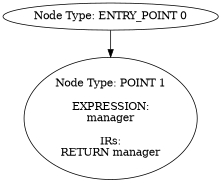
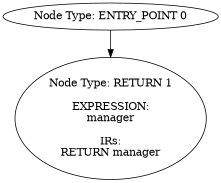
node "Node Type: POINT 1 EXPRESSION: manager IRs: RETURN manager": label "Node Type: POINT 1 EXPRESSION: manager IRs: RETURN manager" -> "Node Type: RETURN 1 EXPRESSION: manager IRs: RETURN manager"
